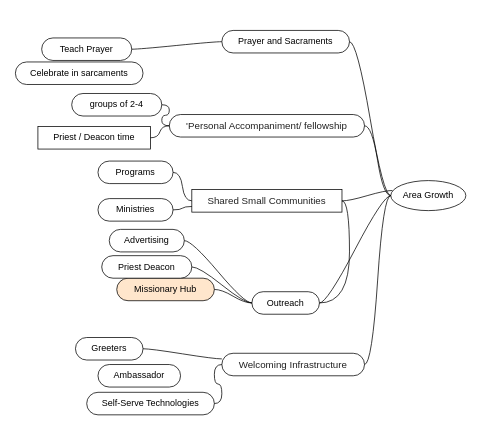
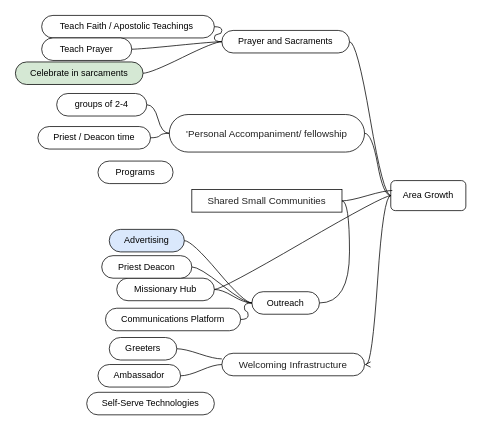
node "Teach Faith / Apostolic Teachings": added
edge "Teach Faith / Apostolic Teachings" -- "Prayer and Sacraments": added
edge "Prayer and Sacraments" -- "Celebrate in sarcaments": added
node "Celebrate in sarcaments": fillcolor #ffffff -> #d5e8d4
node "groups of 2-4": moved (117, 105) -> (102, 105)
node "'Personal Accompaniment/ fellowship": size 195x23 -> 195x38
node "Priest / Deacon time": shape rectangle -> rounded rectangle
edge "Programs" -- "Shared Small Communities": removed
node "Area Growth": shape ellipse -> rounded rectangle
edge "Shared Small Communities" -- "Ministries": removed
node "Ministries": removed
node "Advertising": fillcolor #ffffff -> #dae8fc
edge "Area Growth" -- "Outreach": now "Area Growth" -- "Missionary Hub"
node "Missionary Hub": fillcolor #ffe6cc -> #ffffff
edge "Outreach" -- "Communications Platform": added
node "Communications Platform": added
node "Greeters": moved (109, 348) -> (143, 348)
edge "Area Growth" -- "Welcoming Infrastructure": arrowhead none -> open
edge "Welcoming Infrastructure" -- "Ambassador": added
edge "Welcoming Infrastructure" -- "Self-Serve Technologies": removed
